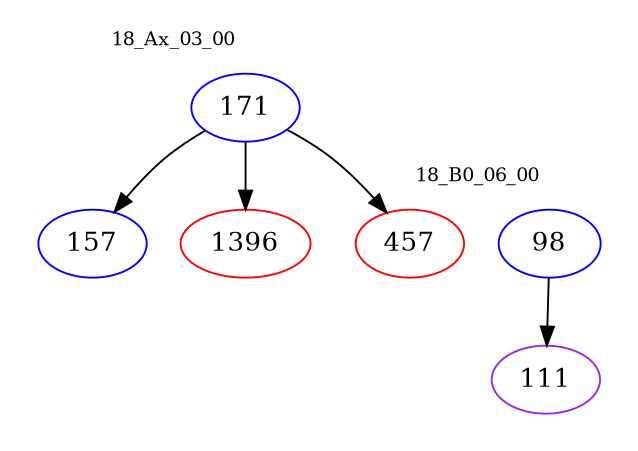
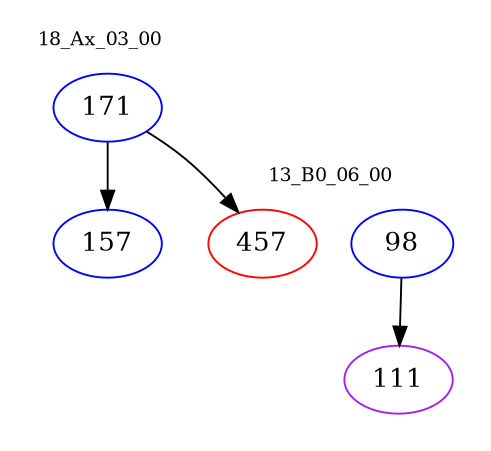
cluster "18_B0_06_00": label "18_B0_06_00" -> "13_B0_06_00"
node "1396": removed
